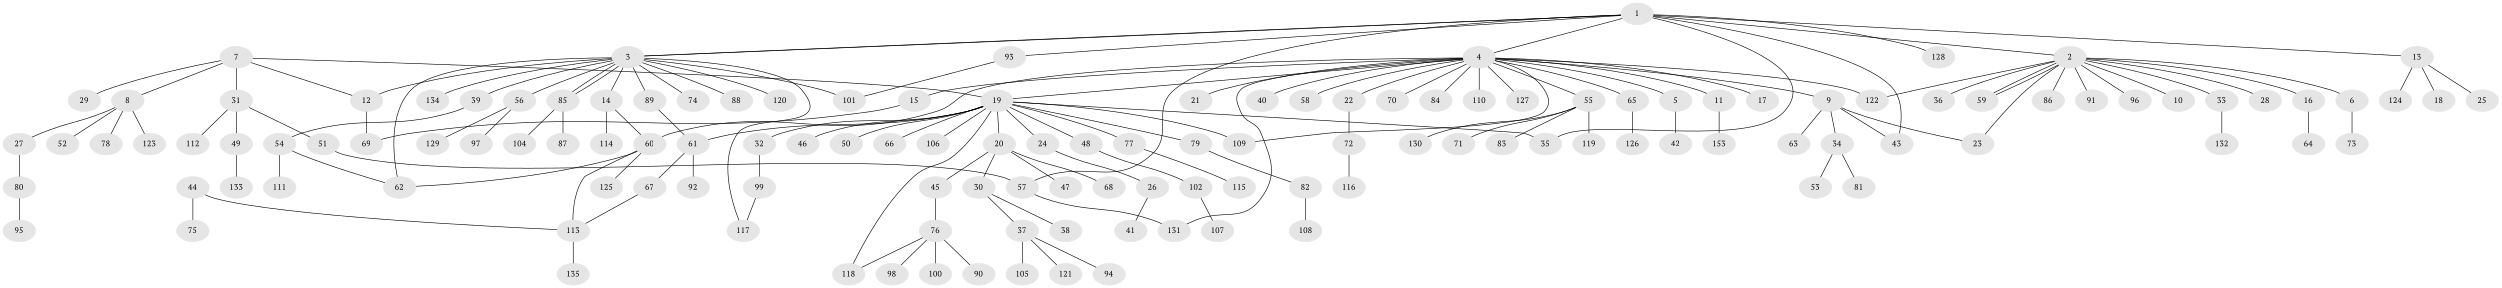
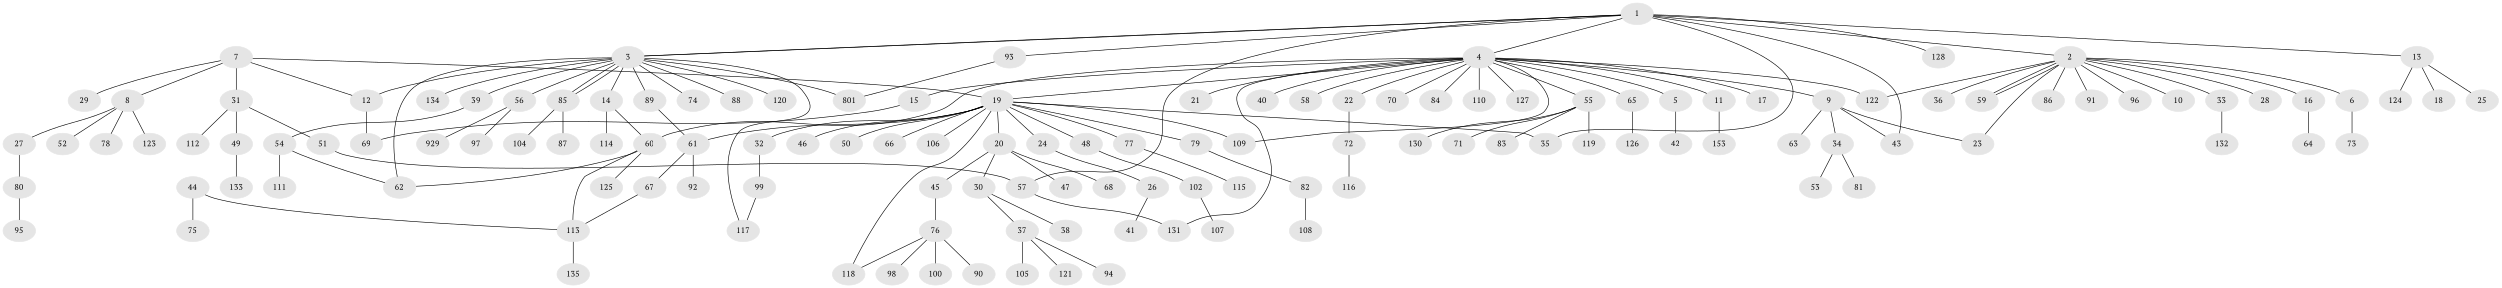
node "101": label "101" -> "801"
node "129": label "129" -> "929"
